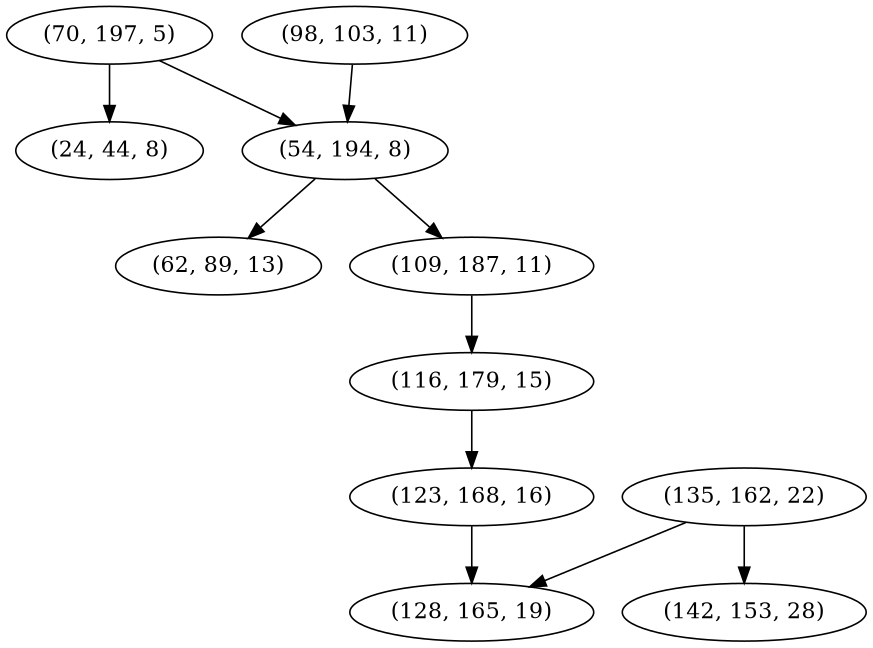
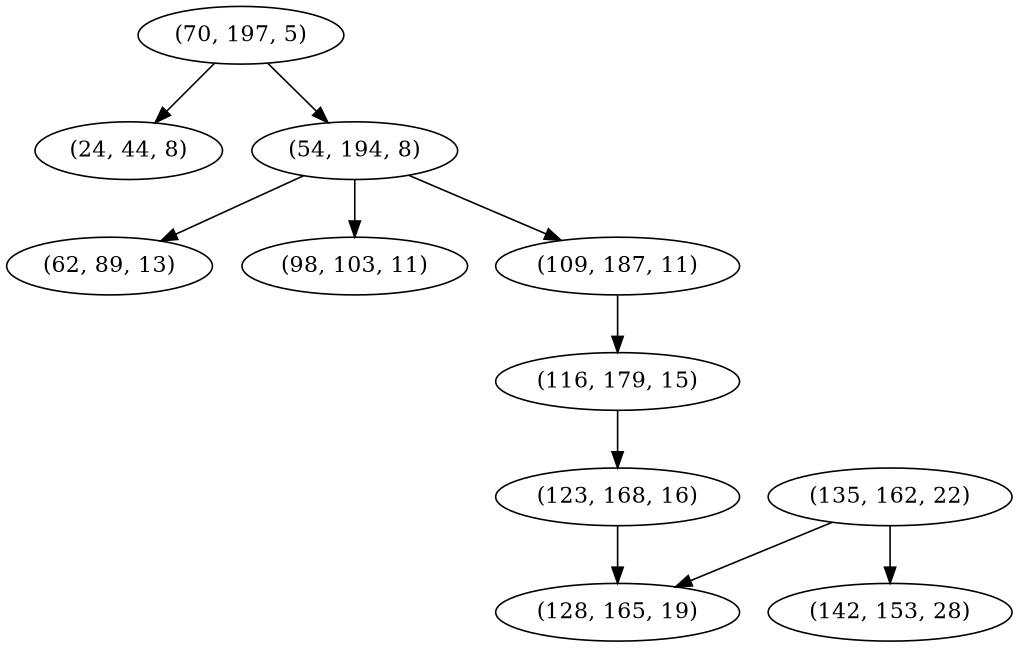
edge "(98, 103, 11)" -> "(54, 194, 8)": reversed
